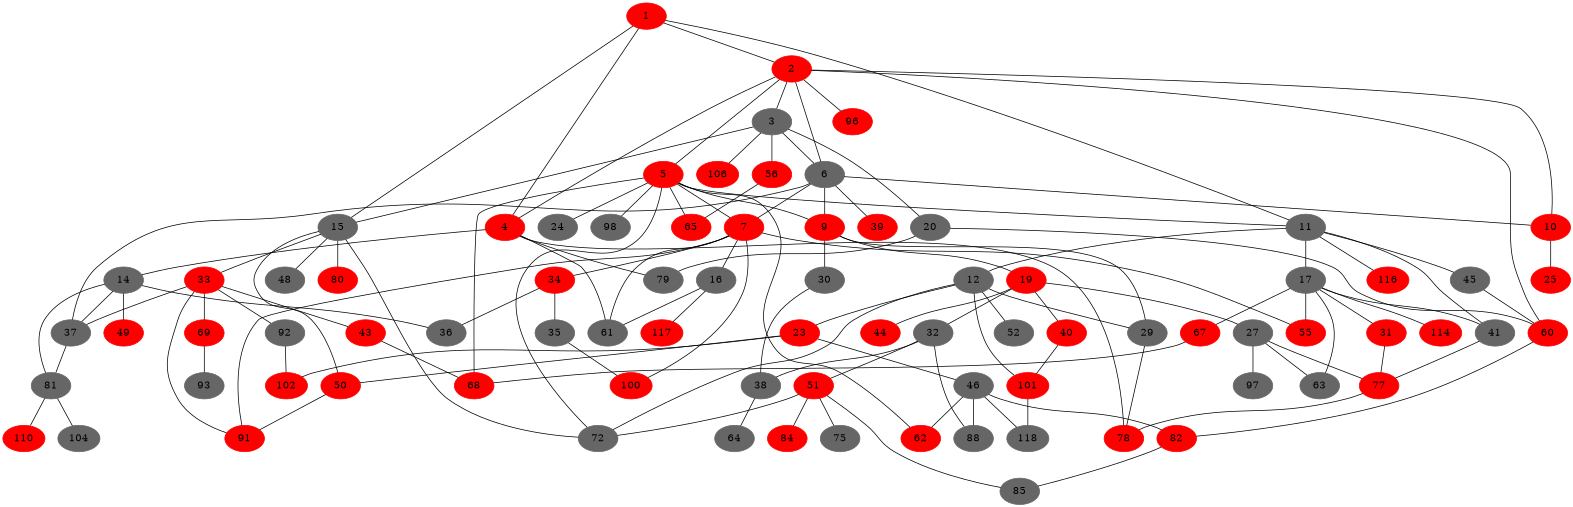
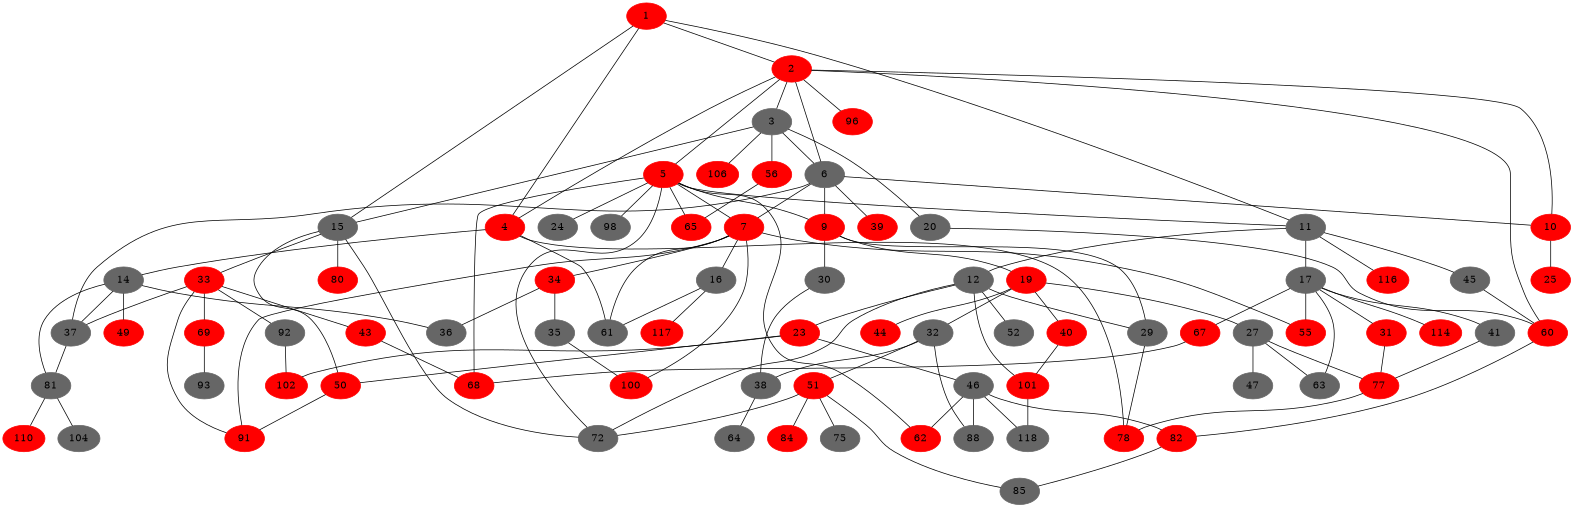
edge "11" -- "41": removed
node "48": removed
node "79": removed
node "97": label "97" -> "47"
